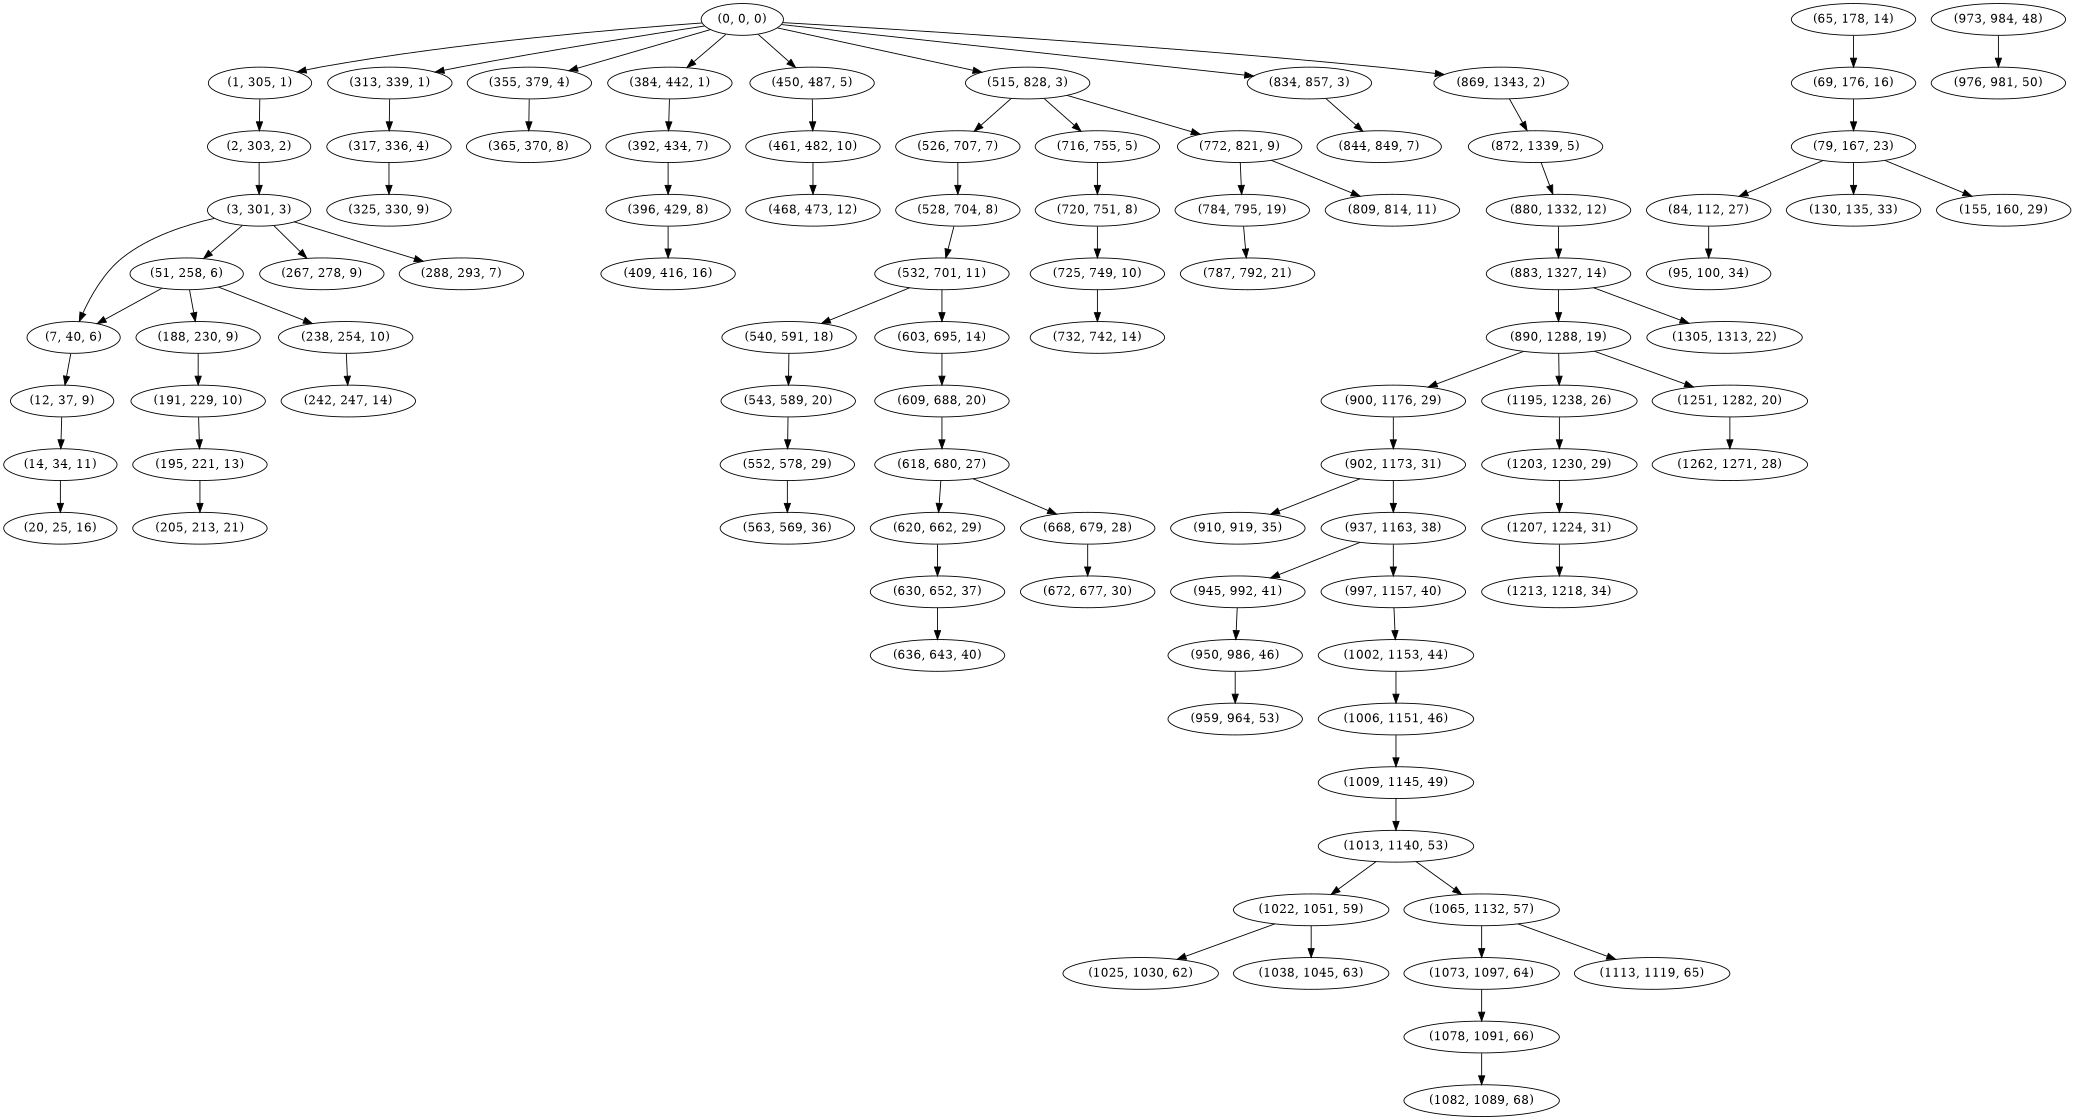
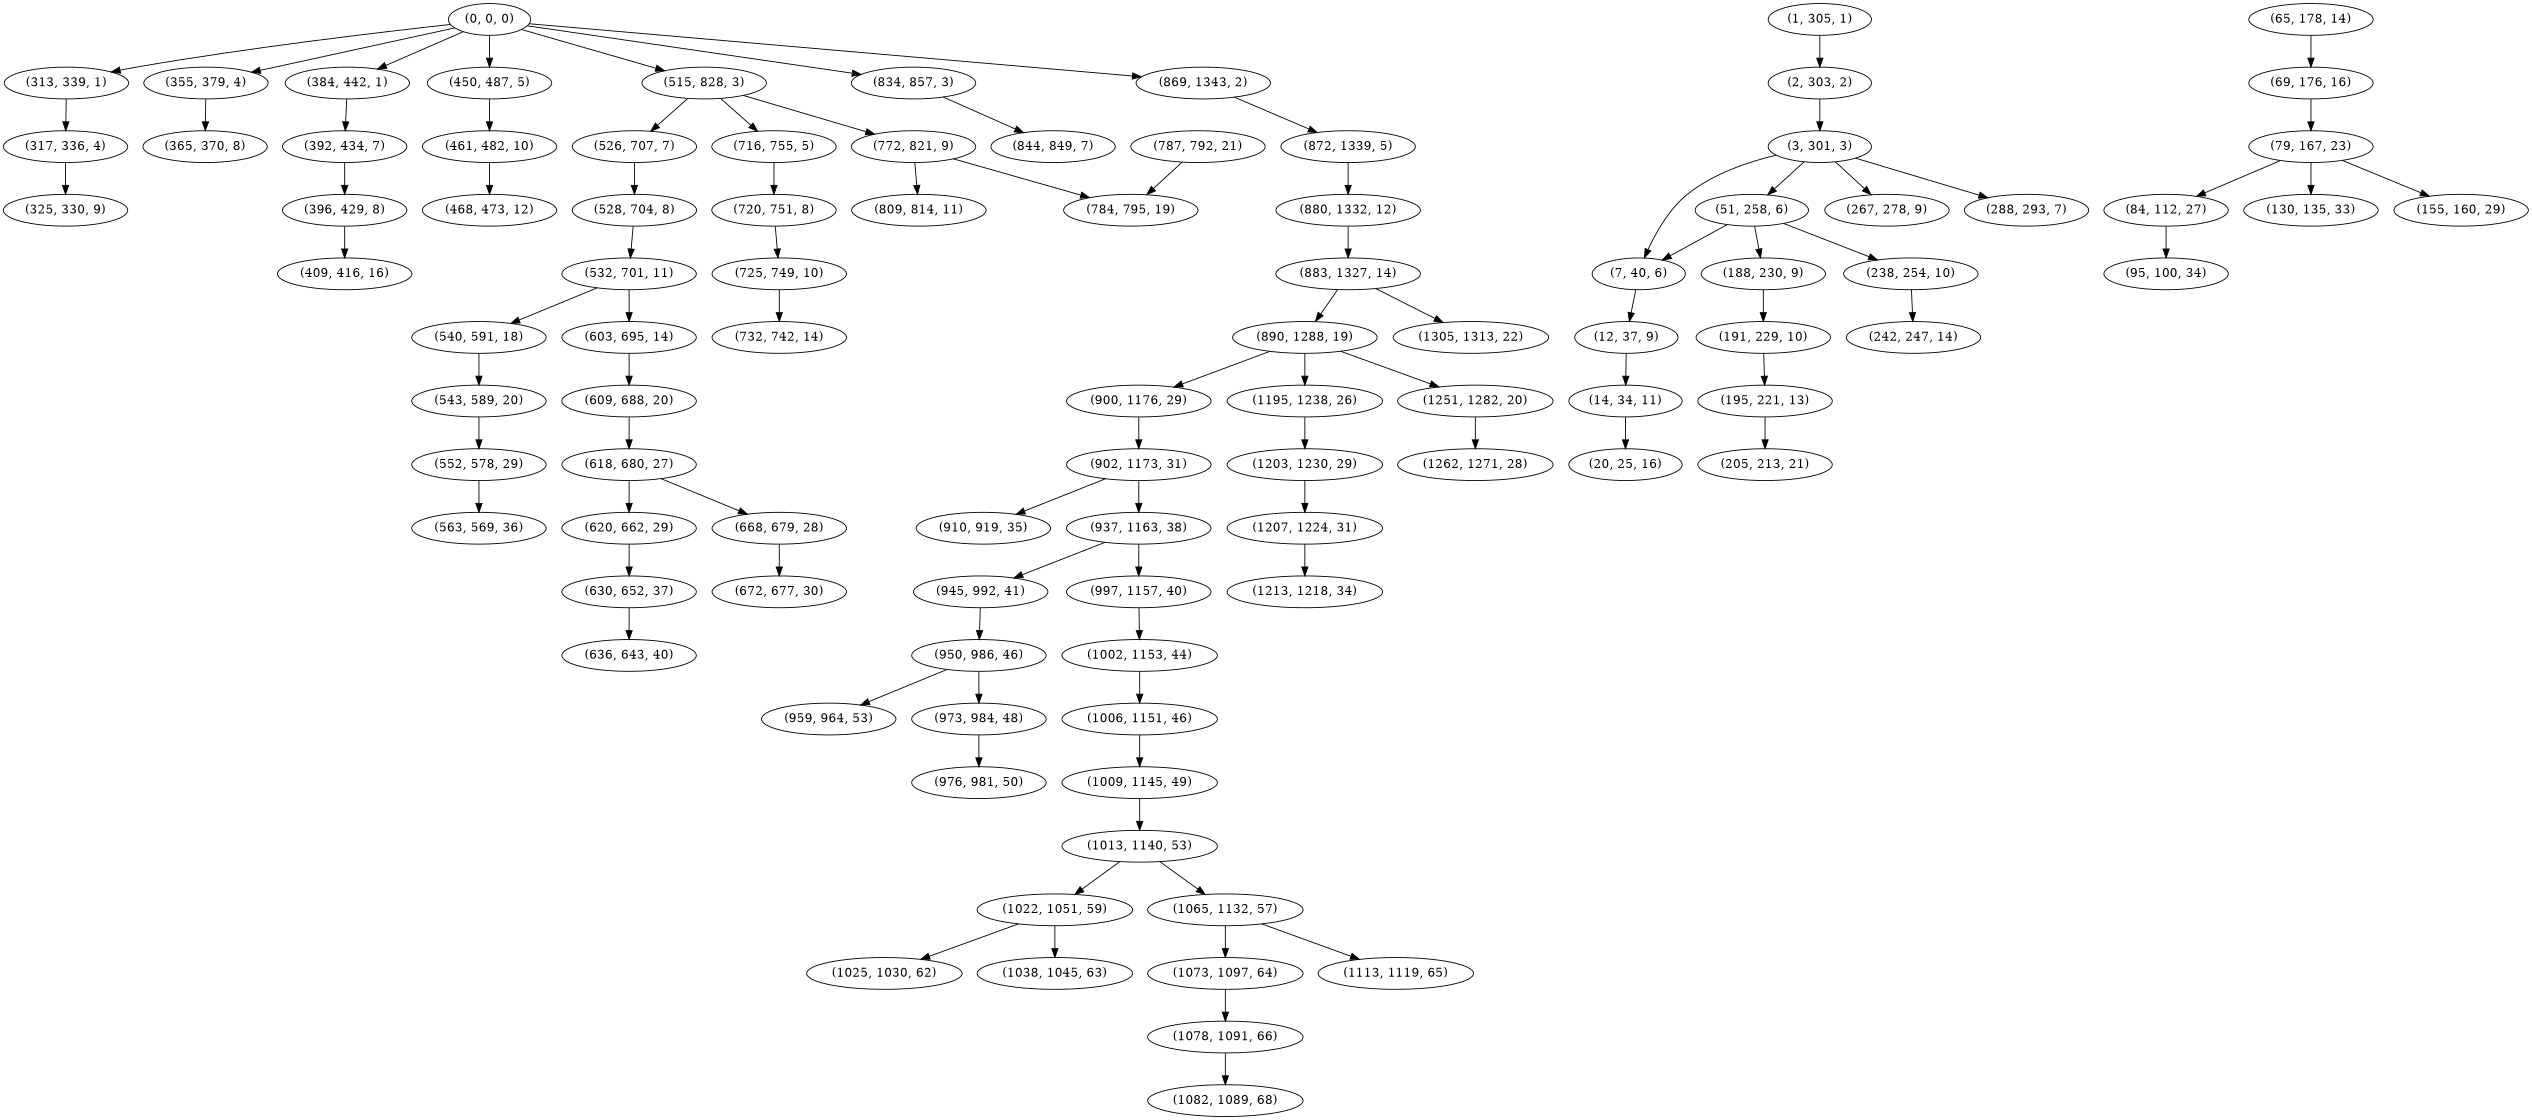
edge "(0, 0, 0)" -> "(1, 305, 1)": removed
edge "(784, 795, 19)" -> "(787, 792, 21)": reversed
edge "(950, 986, 46)" -> "(973, 984, 48)": added
